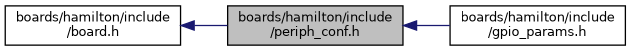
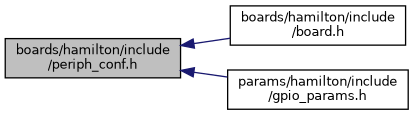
edge "boards/hamilton/include /periph_conf.h" -> "boards/hamilton/include /board.h": reversed
node "boards/hamilton/include /gpio_params.h": label "boards/hamilton/include /gpio_params.h" -> "params/hamilton/include /gpio_params.h"
